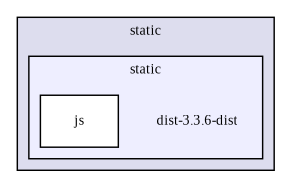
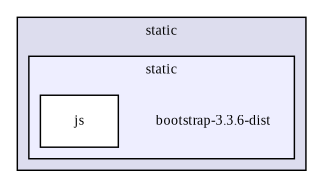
node "dist-3.3.6-dist": label "dist-3.3.6-dist" -> "bootstrap-3.3.6-dist"
